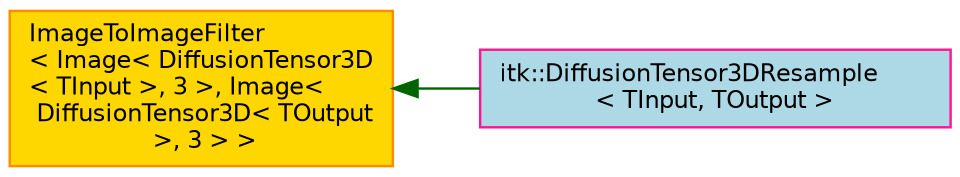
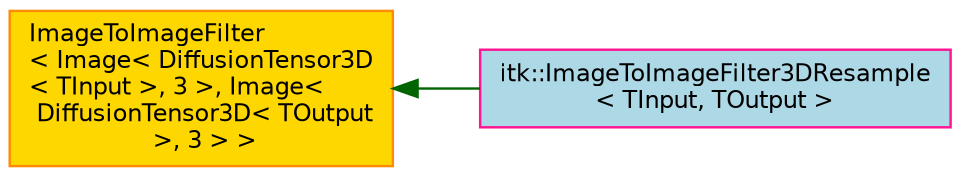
node "itk::DiffusionTensor3DResample < TInput, TOutput >": label "itk::DiffusionTensor3DResample < TInput, TOutput >" -> "itk::ImageToImageFilter3DResample < TInput, TOutput >"
